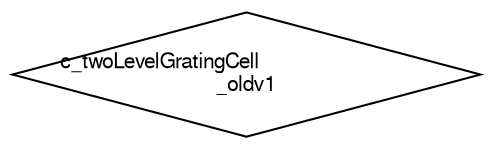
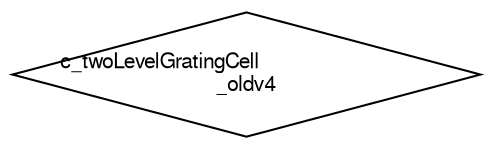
node "c_twoLevelGratingCell _oldv1": label "c_twoLevelGratingCell _oldv1" -> "c_twoLevelGratingCell _oldv4"
